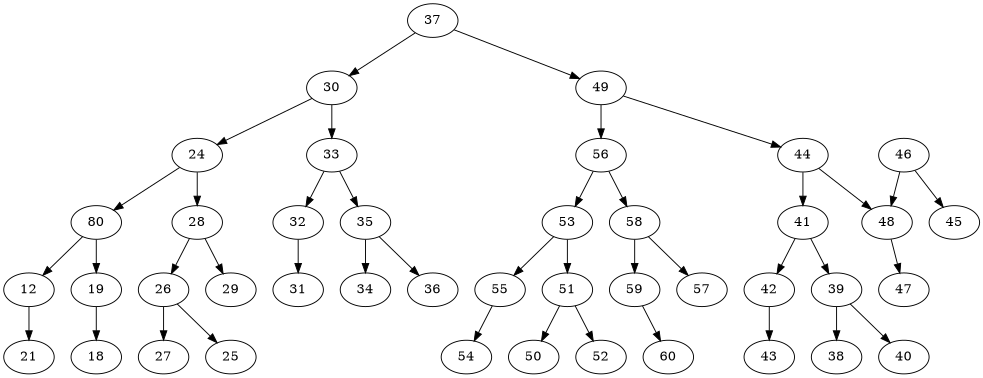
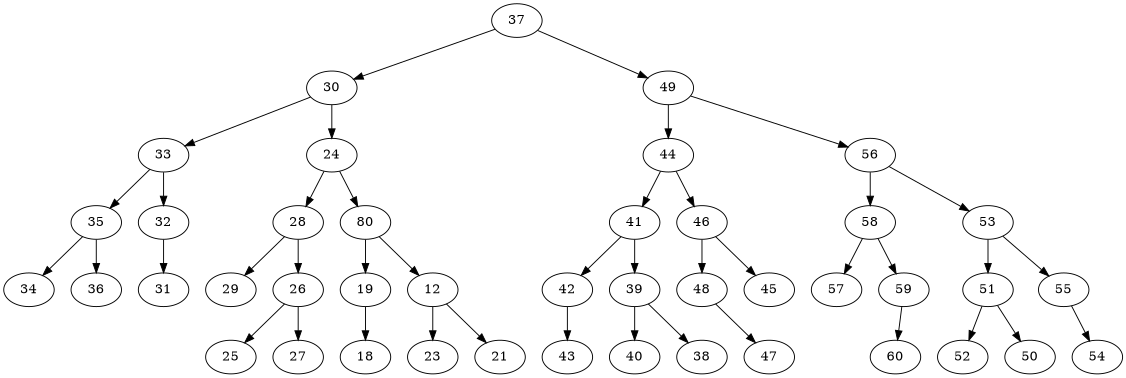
edge "44" -> "48": now "44" -> "46"
node "23": added
